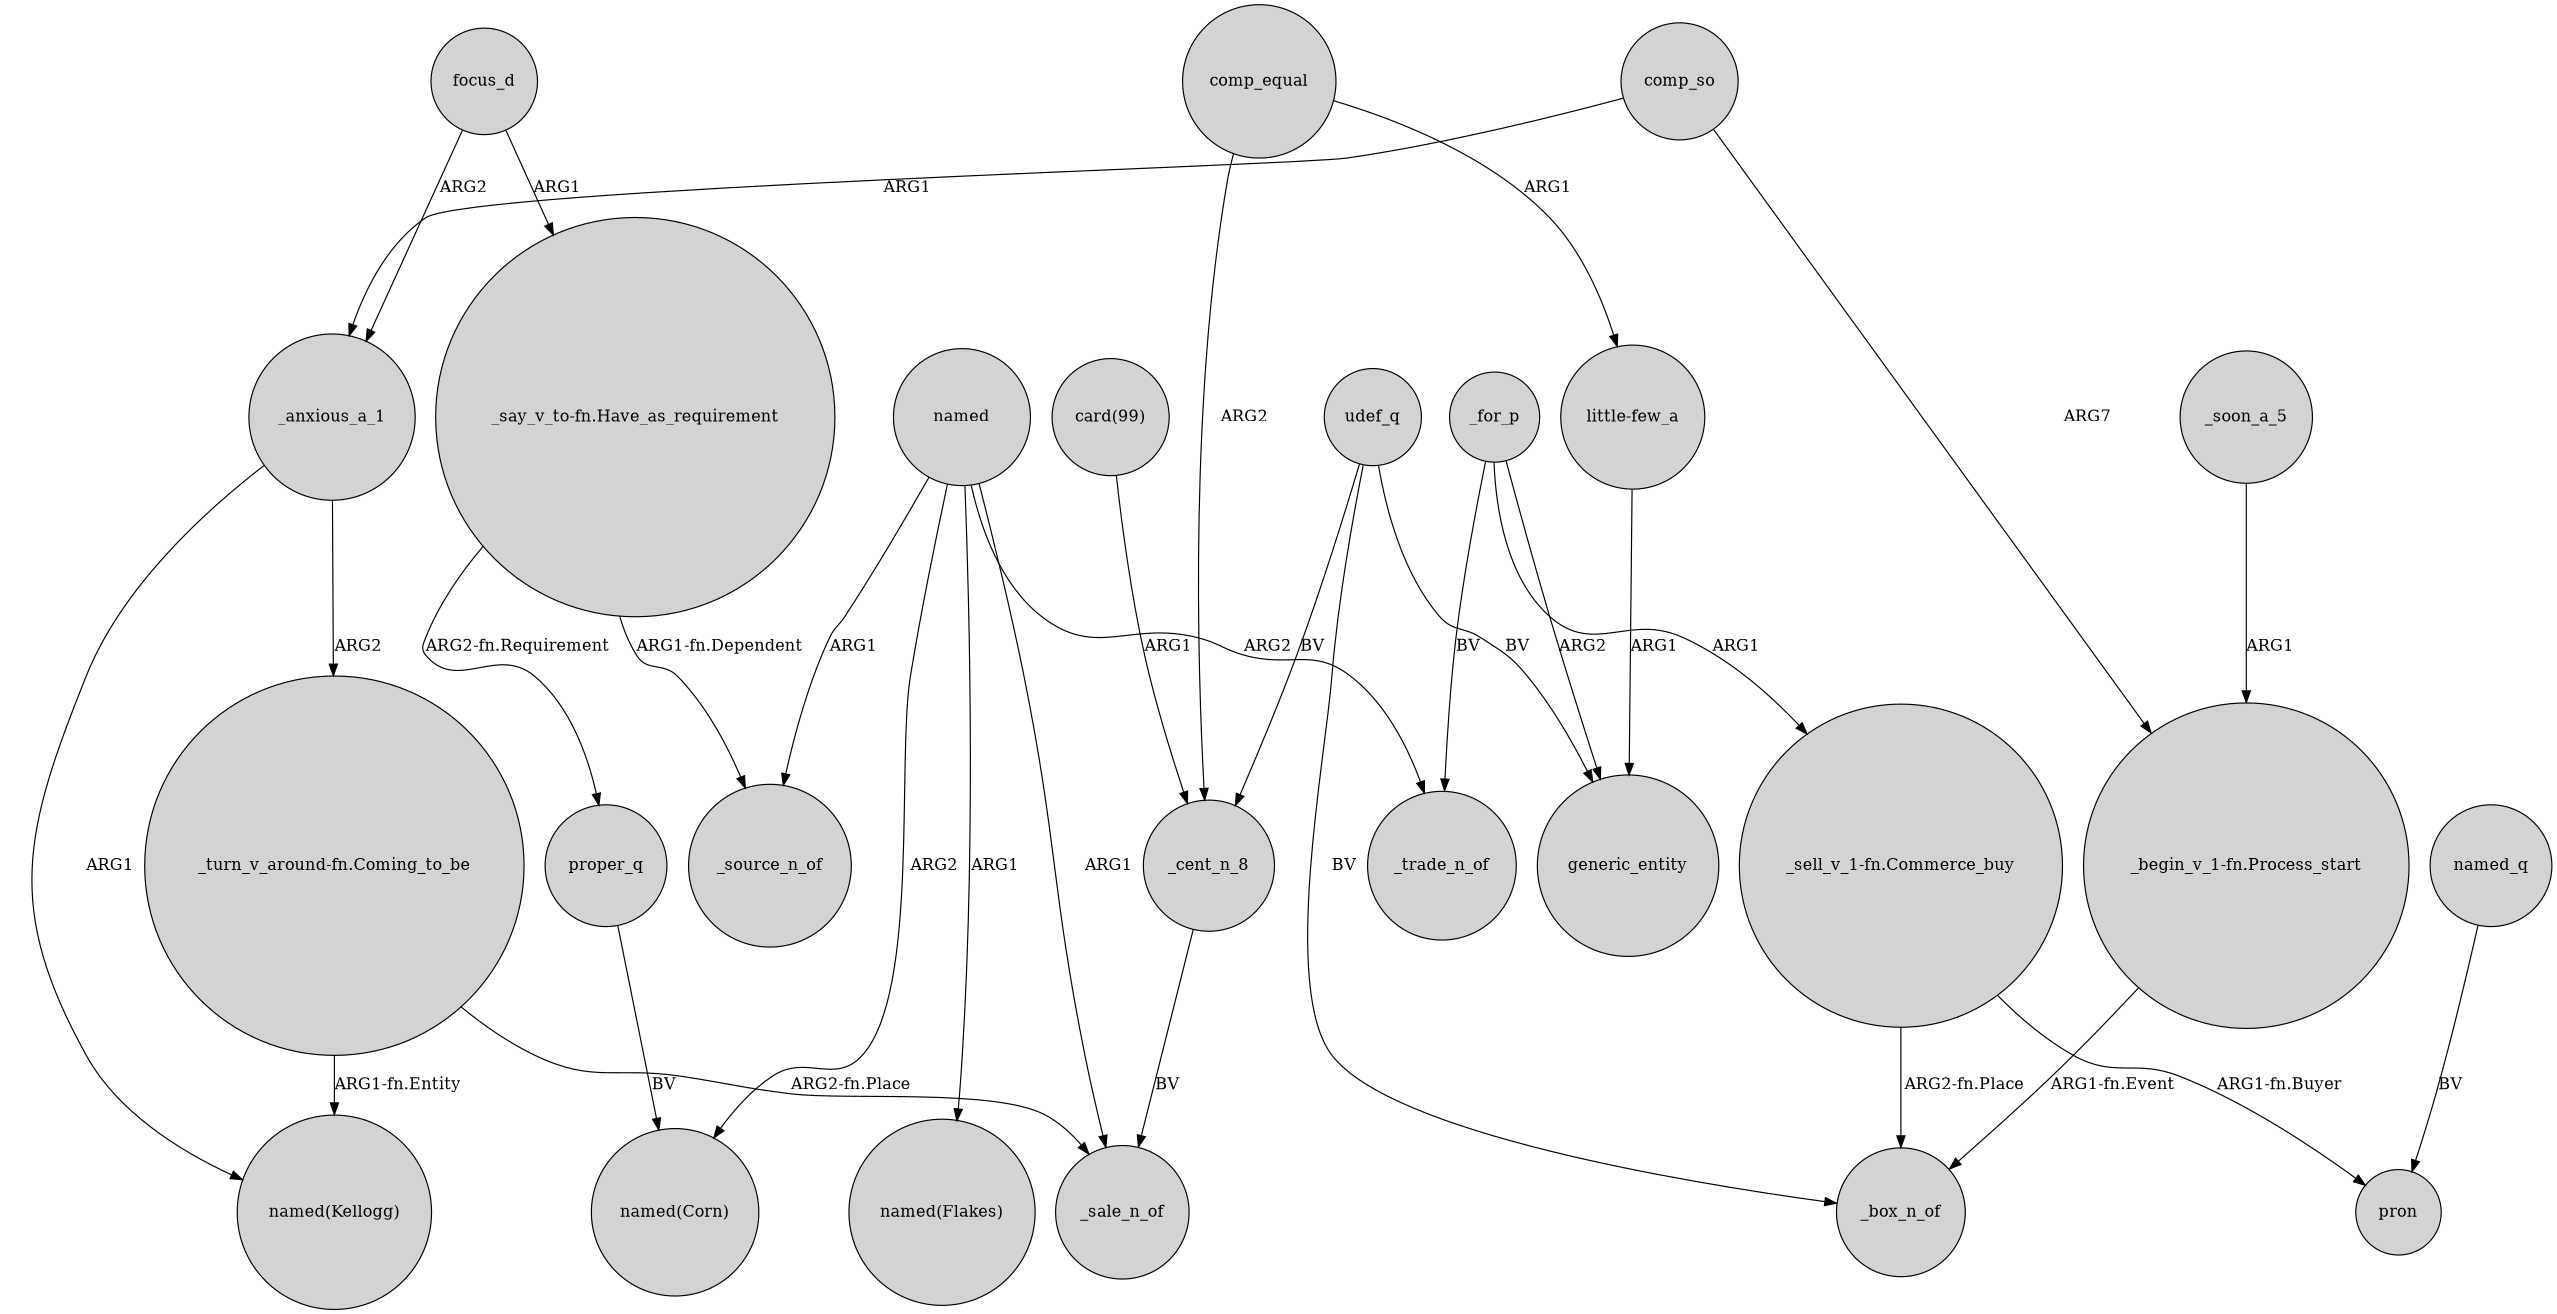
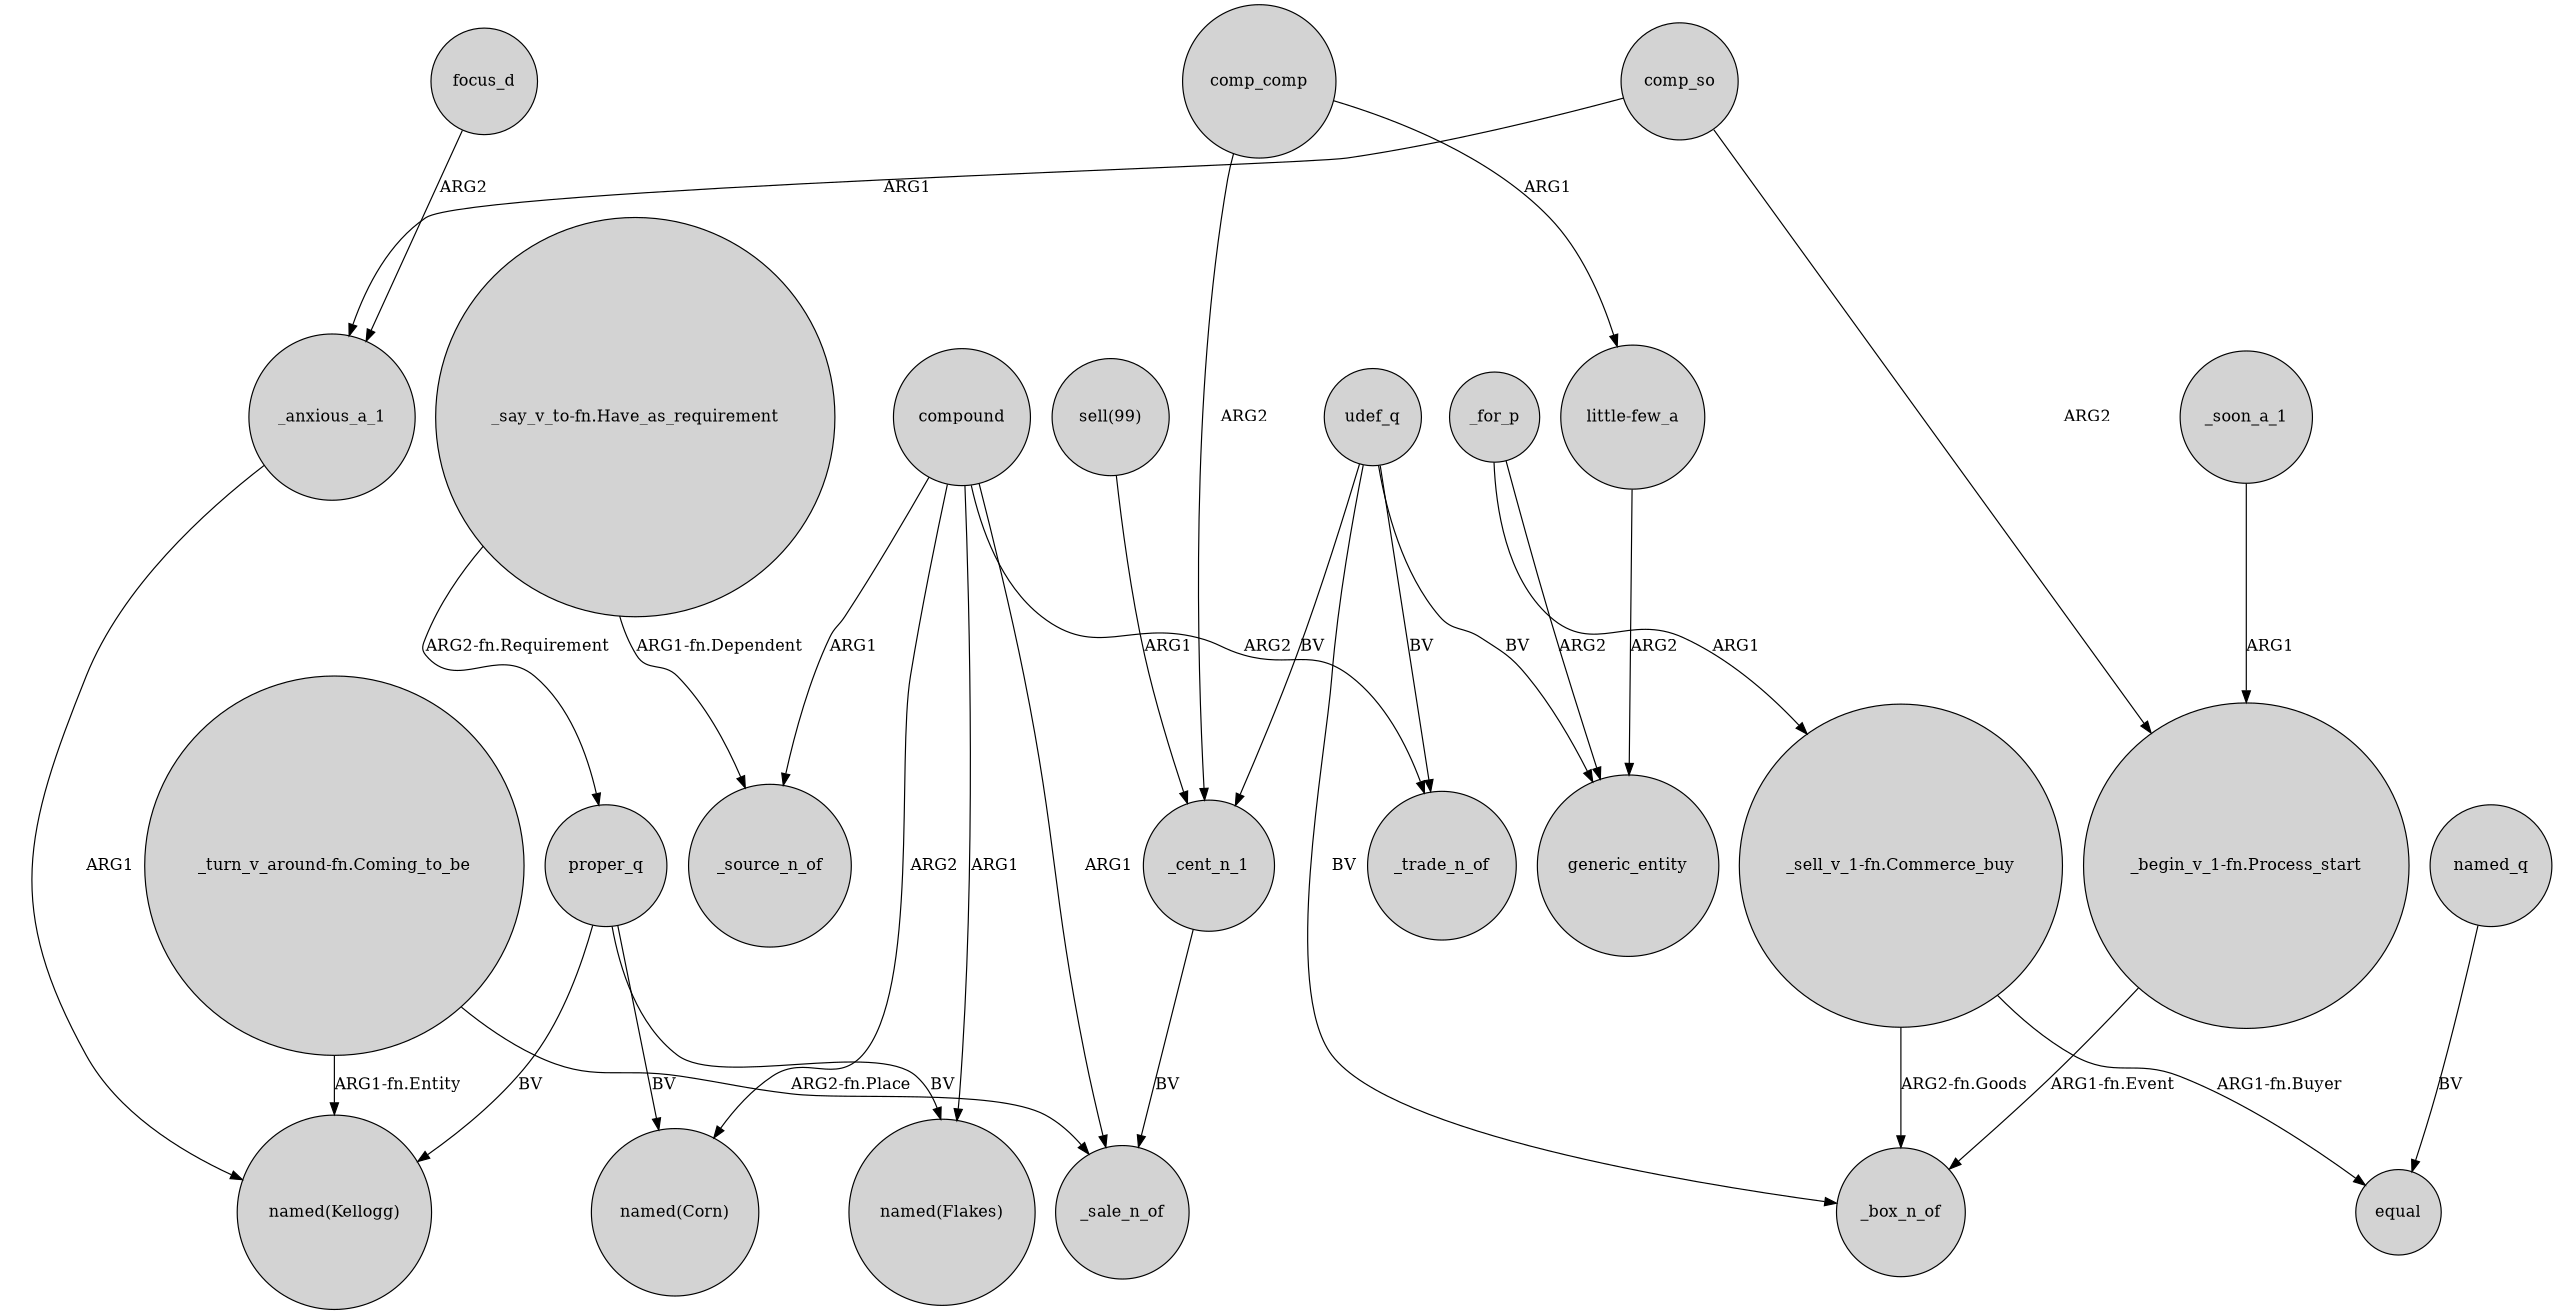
node "comp_equal": label "comp_equal" -> "comp_comp"
edge "focus_d" -> "_say_v_to-fn.Have_as_requirement": removed, label "ARG1"
node "named": label "named" -> "compound"
node "card(99)": label "card(99)" -> "sell(99)"
edge "comp_so" -> "_begin_v_1-fn.Process_start": label "ARG7" -> "ARG2"
node "_soon_a_5": label "_soon_a_5" -> "_soon_a_1"
edge "_anxious_a_1" -> "_turn_v_around-fn.Coming_to_be": removed, label "ARG2"
edge "_for_p" -> "_trade_n_of": now "udef_q" -> "_trade_n_of"
edge "little-few_a" -> "generic_entity": label "ARG1" -> "ARG2"
node "_cent_n_8": label "_cent_n_8" -> "_cent_n_1"
edge "proper_q" -> "named(Kellogg)": added, label "BV"
edge "proper_q" -> "named(Flakes)": added, label "BV"
edge "_sell_v_1-fn.Commerce_buy" -> "_box_n_of": label "ARG2-fn.Place" -> "ARG2-fn.Goods"
node "pron": label "pron" -> "equal"
